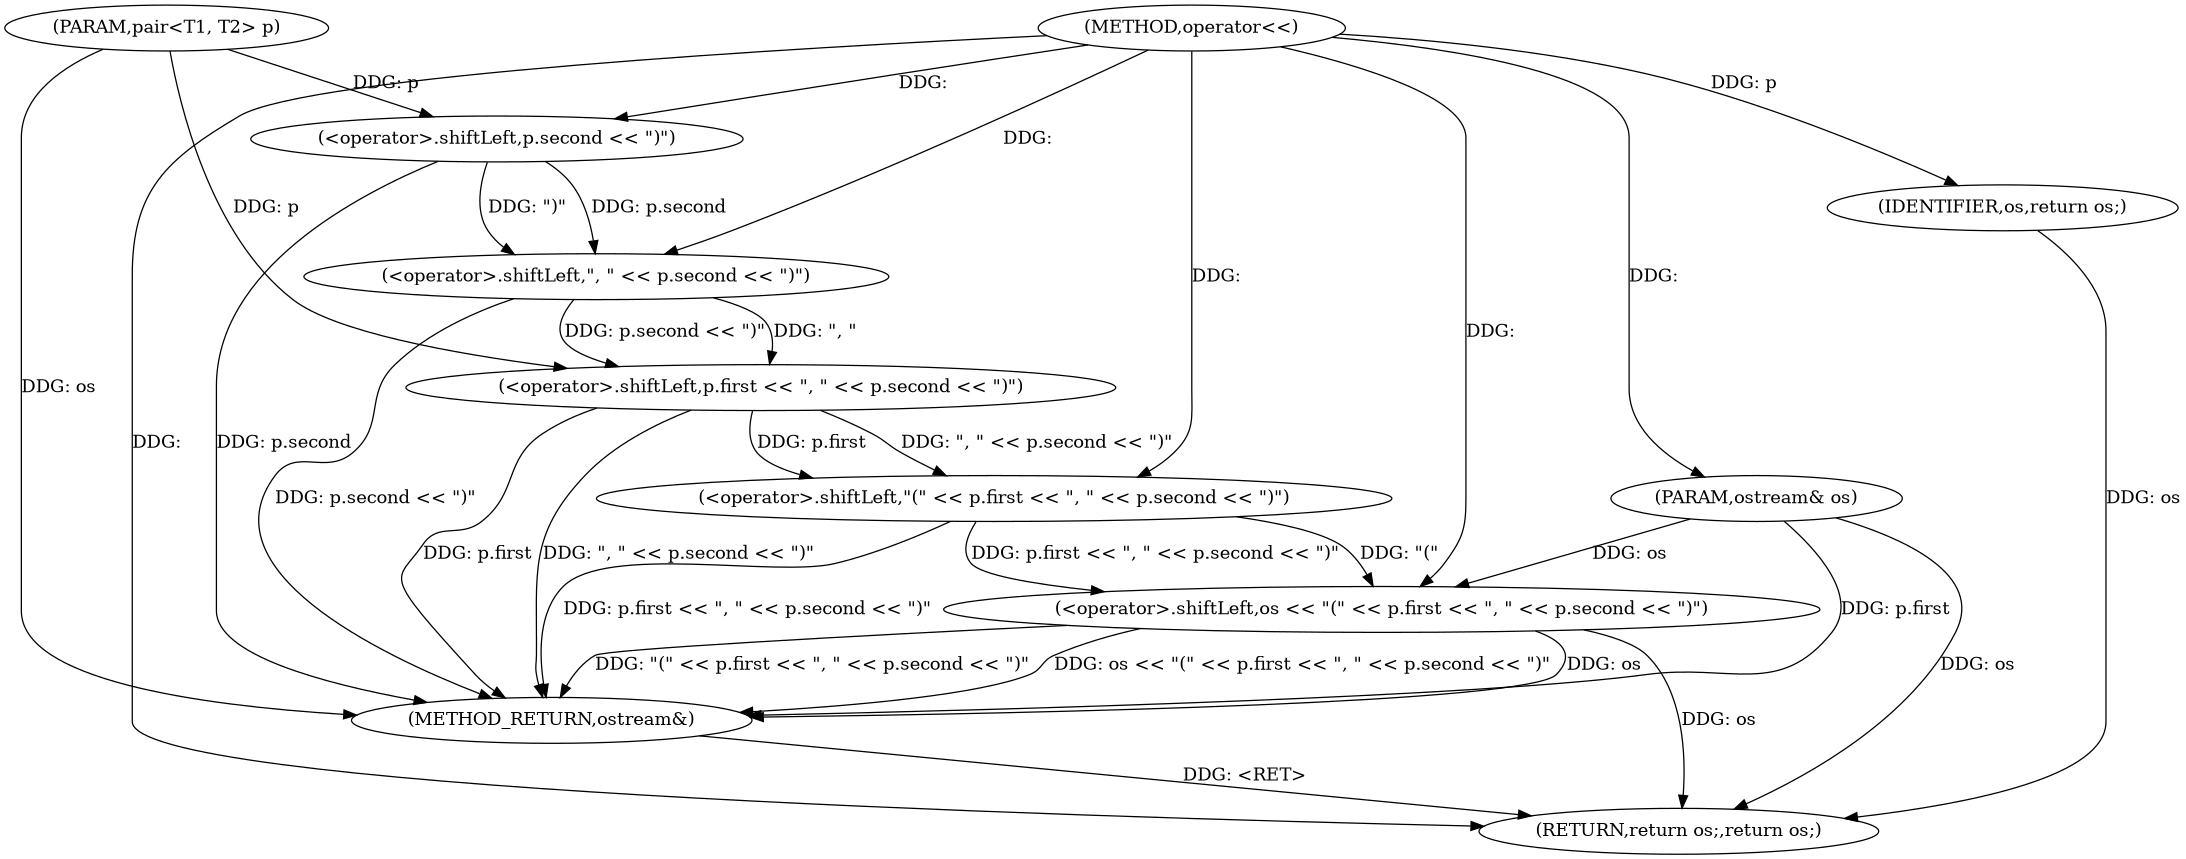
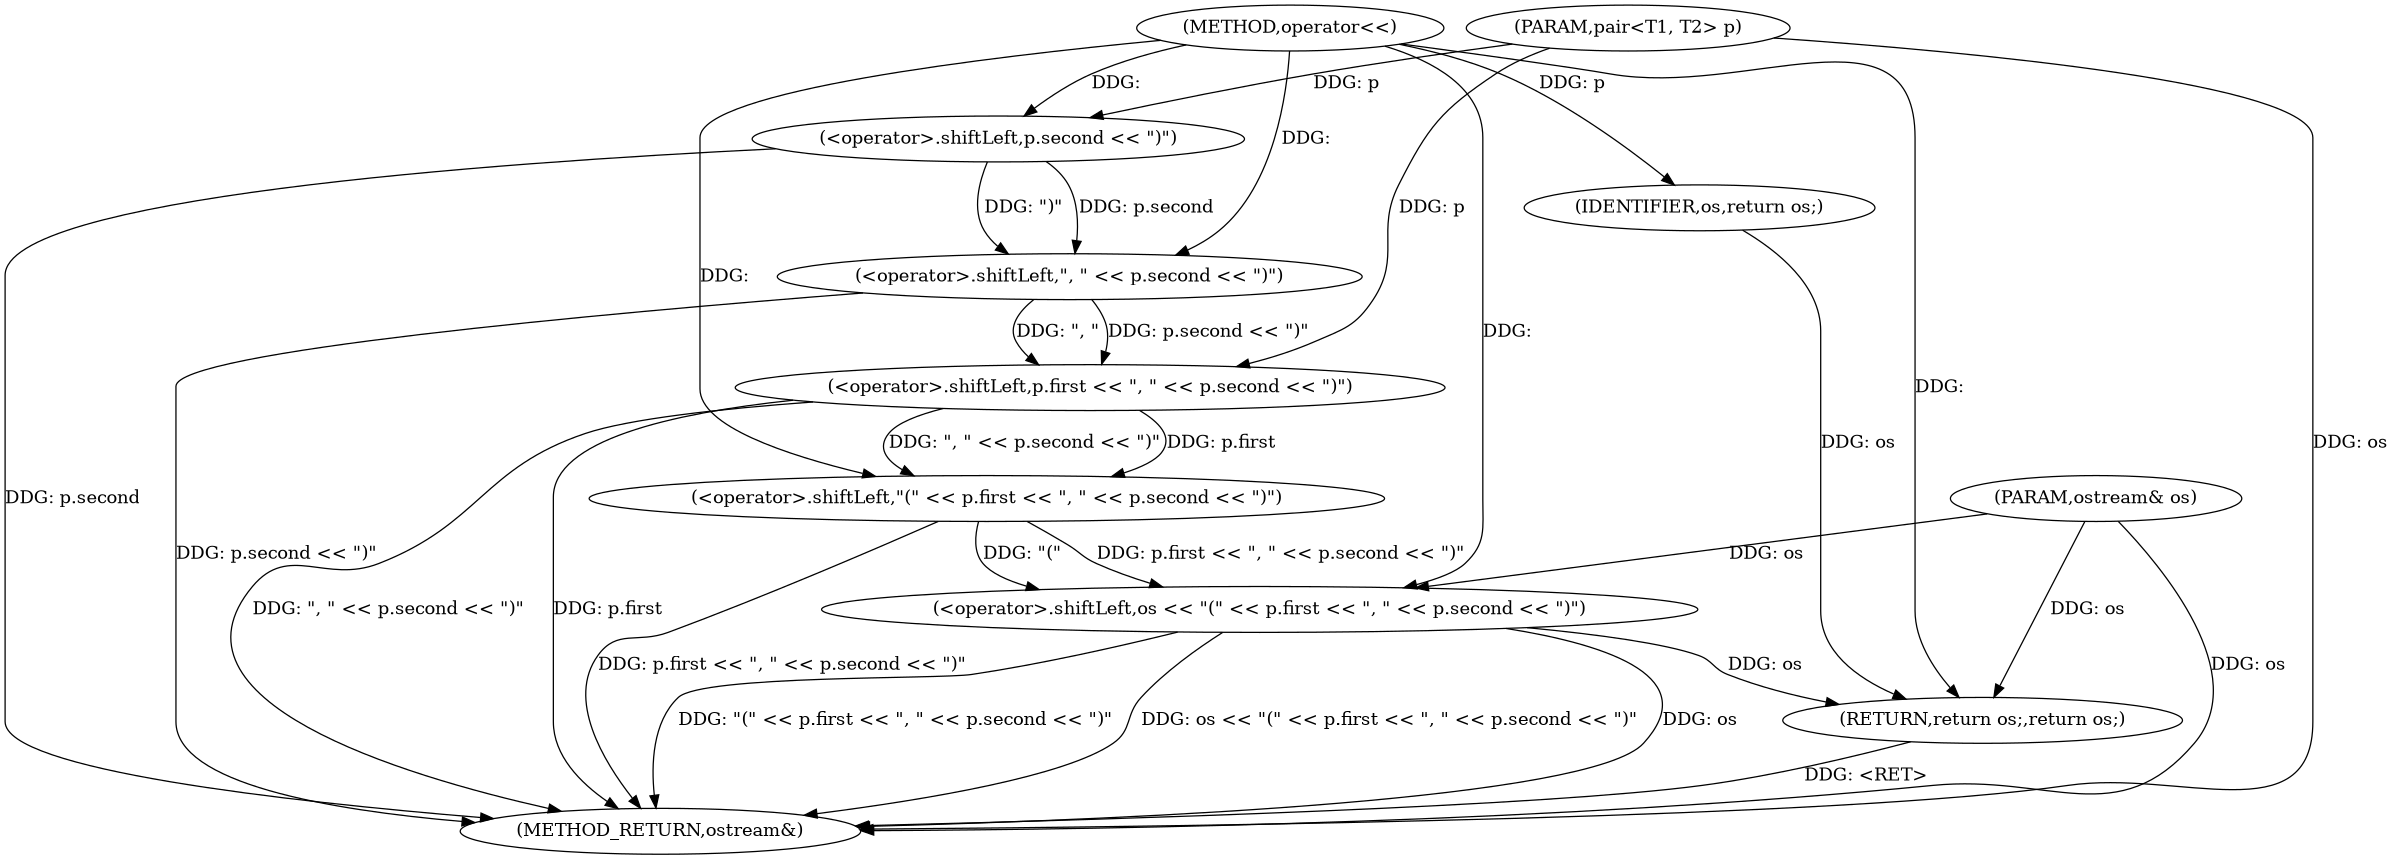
edge "(METHOD,operator<<)" -> "(PARAM,ostream& os)": removed, label "DDG:"
edge "(PARAM,ostream& os)" -> "(METHOD_RETURN,ostream&)": label "DDG: p.first" -> "DDG: os"
edge "(METHOD_RETURN,ostream&)" -> "(RETURN,return os;,return os;)": reversed
